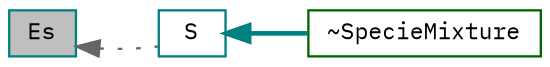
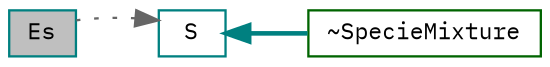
edge "S" -> "Es": reversed
